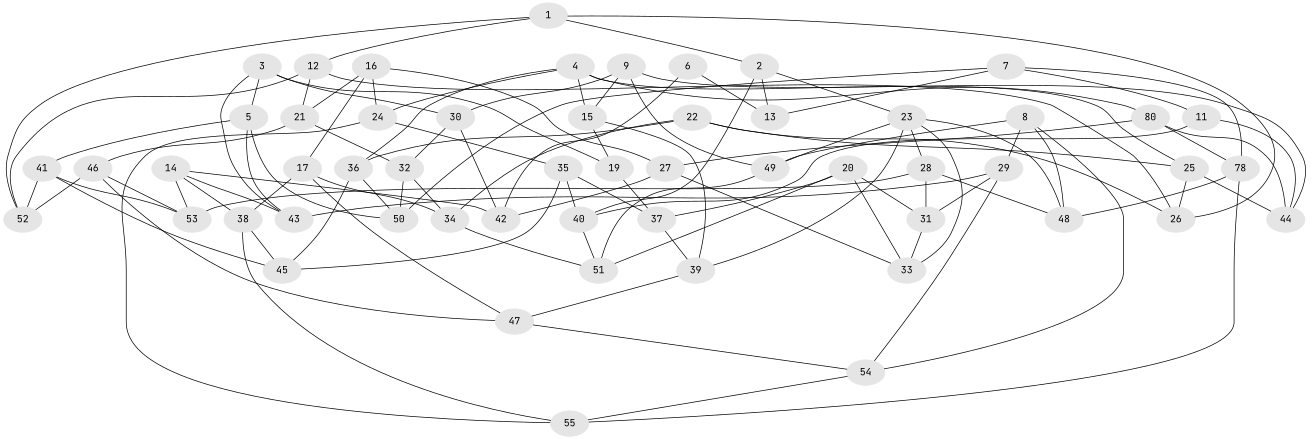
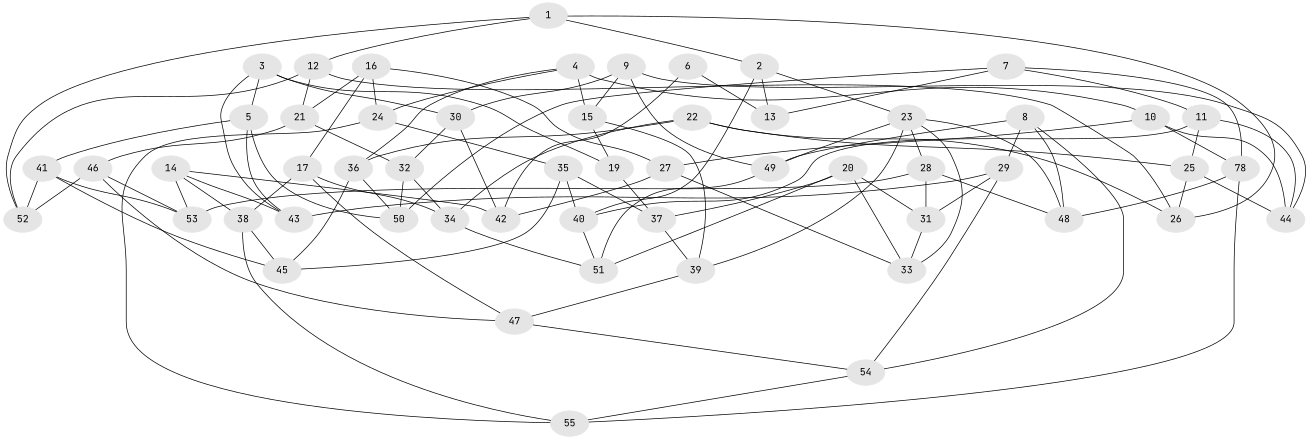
edge "4" -- "25": now "11" -- "25"
node "80": label "80" -> "10"
